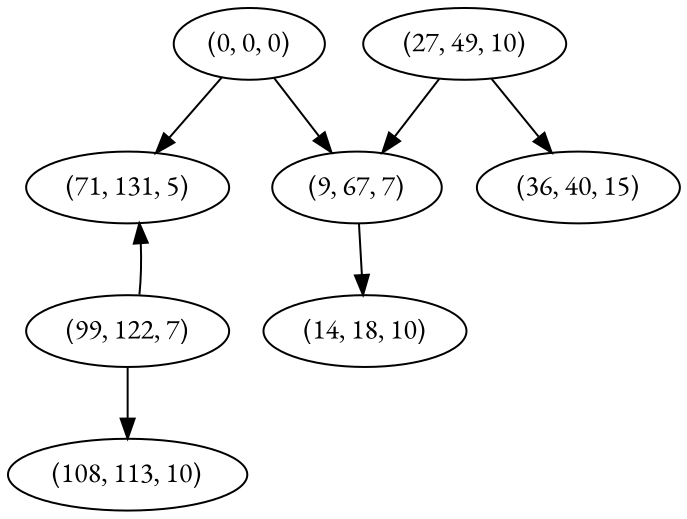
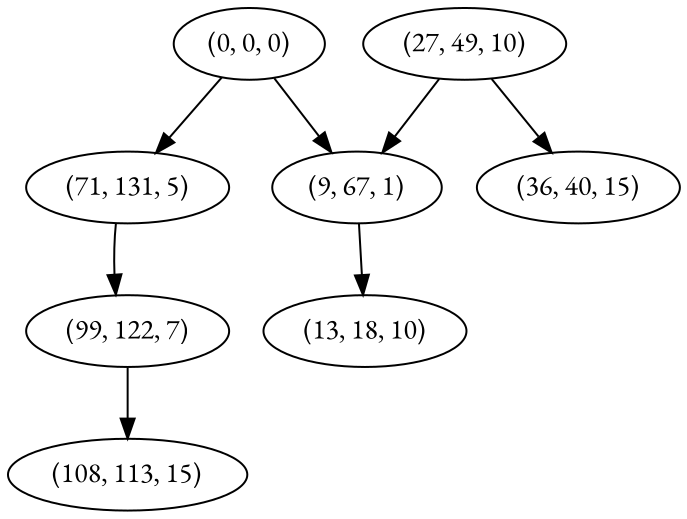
node "(9, 67, 7)": label "(9, 67, 7)" -> "(9, 67, 1)"
edge "(99, 122, 7)" -> "(71, 131, 5)": reversed
node "(14, 18, 10)": label "(14, 18, 10)" -> "(13, 18, 10)"
node "(108, 113, 10)": label "(108, 113, 10)" -> "(108, 113, 15)"
